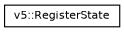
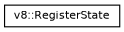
node "v5::RegisterState": label "v5::RegisterState" -> "v8::RegisterState"
